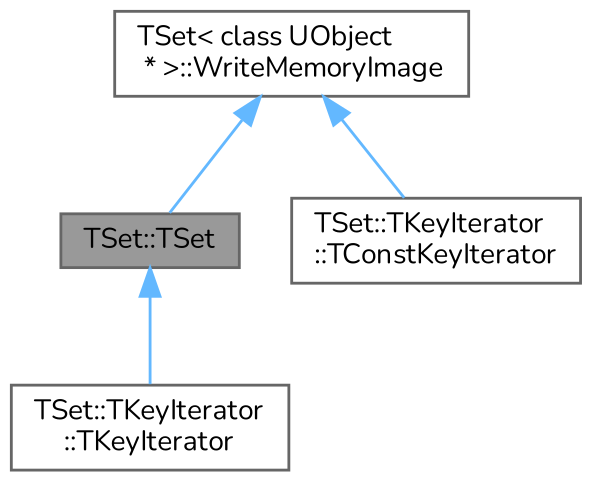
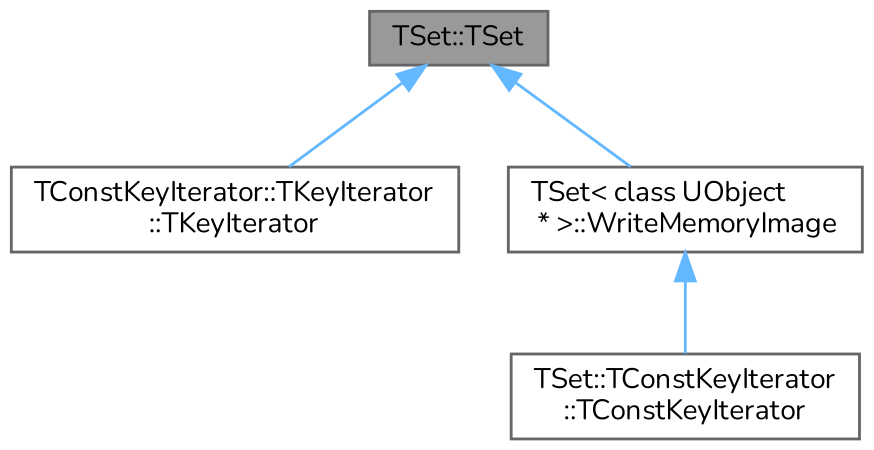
edge "TSet::TSet" -> "TSet< class UObject * >::WriteMemoryImage": reversed
node "TSet::TKeyIterator ::TConstKeyIterator": label "TSet::TKeyIterator ::TConstKeyIterator" -> "TSet::TConstKeyIterator ::TConstKeyIterator"
node "TSet::TKeyIterator ::TKeyIterator": label "TSet::TKeyIterator ::TKeyIterator" -> "TConstKeyIterator::TKeyIterator ::TKeyIterator"
